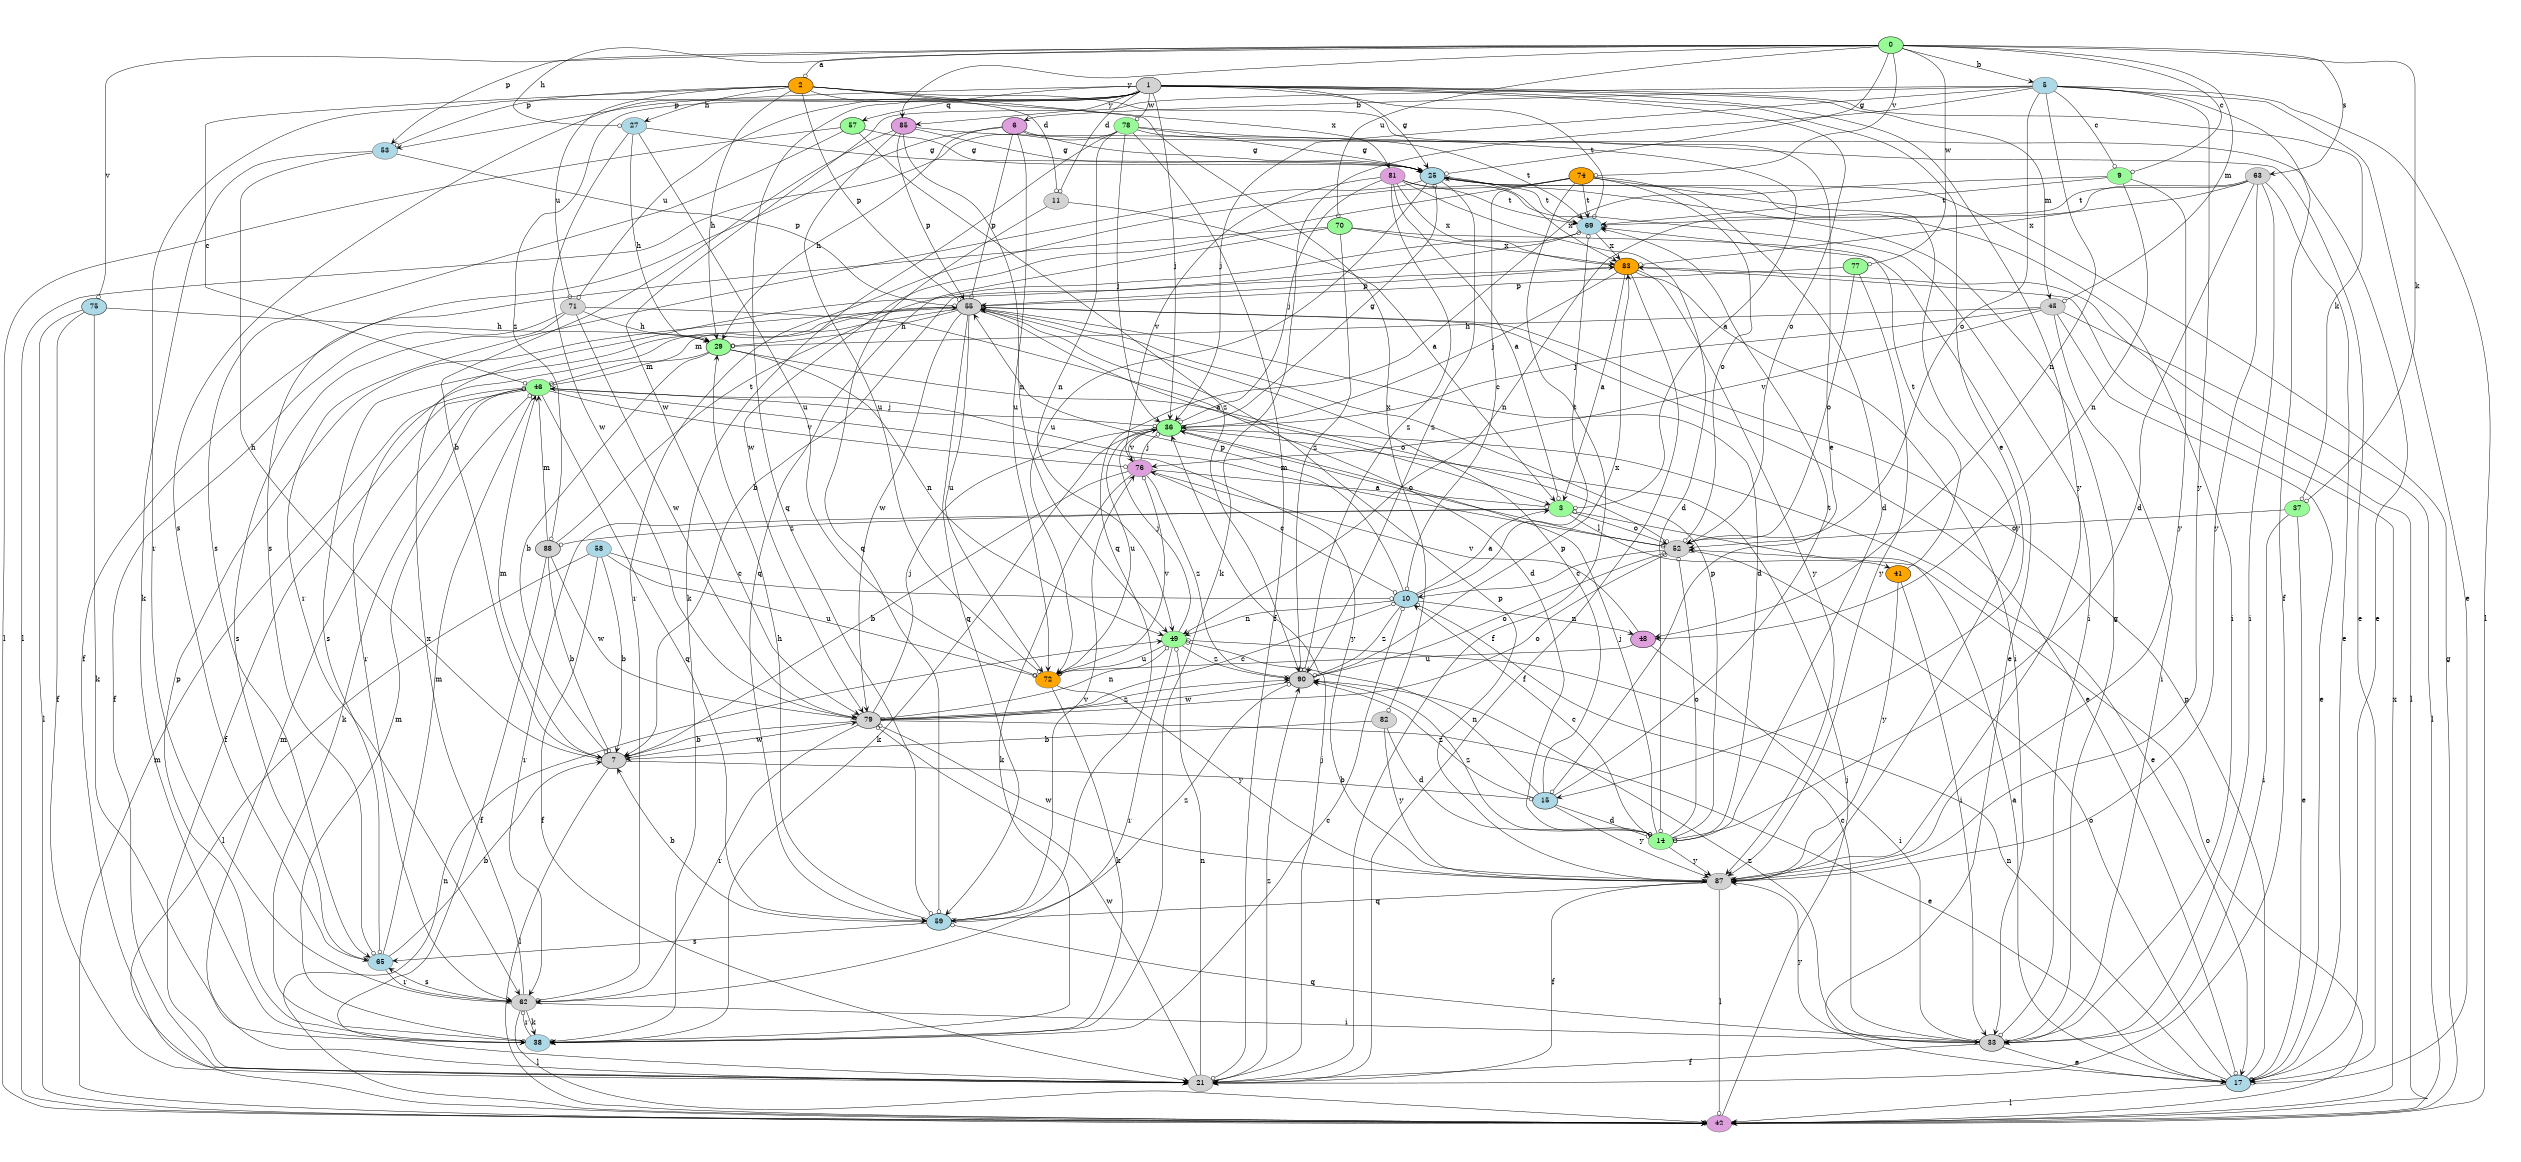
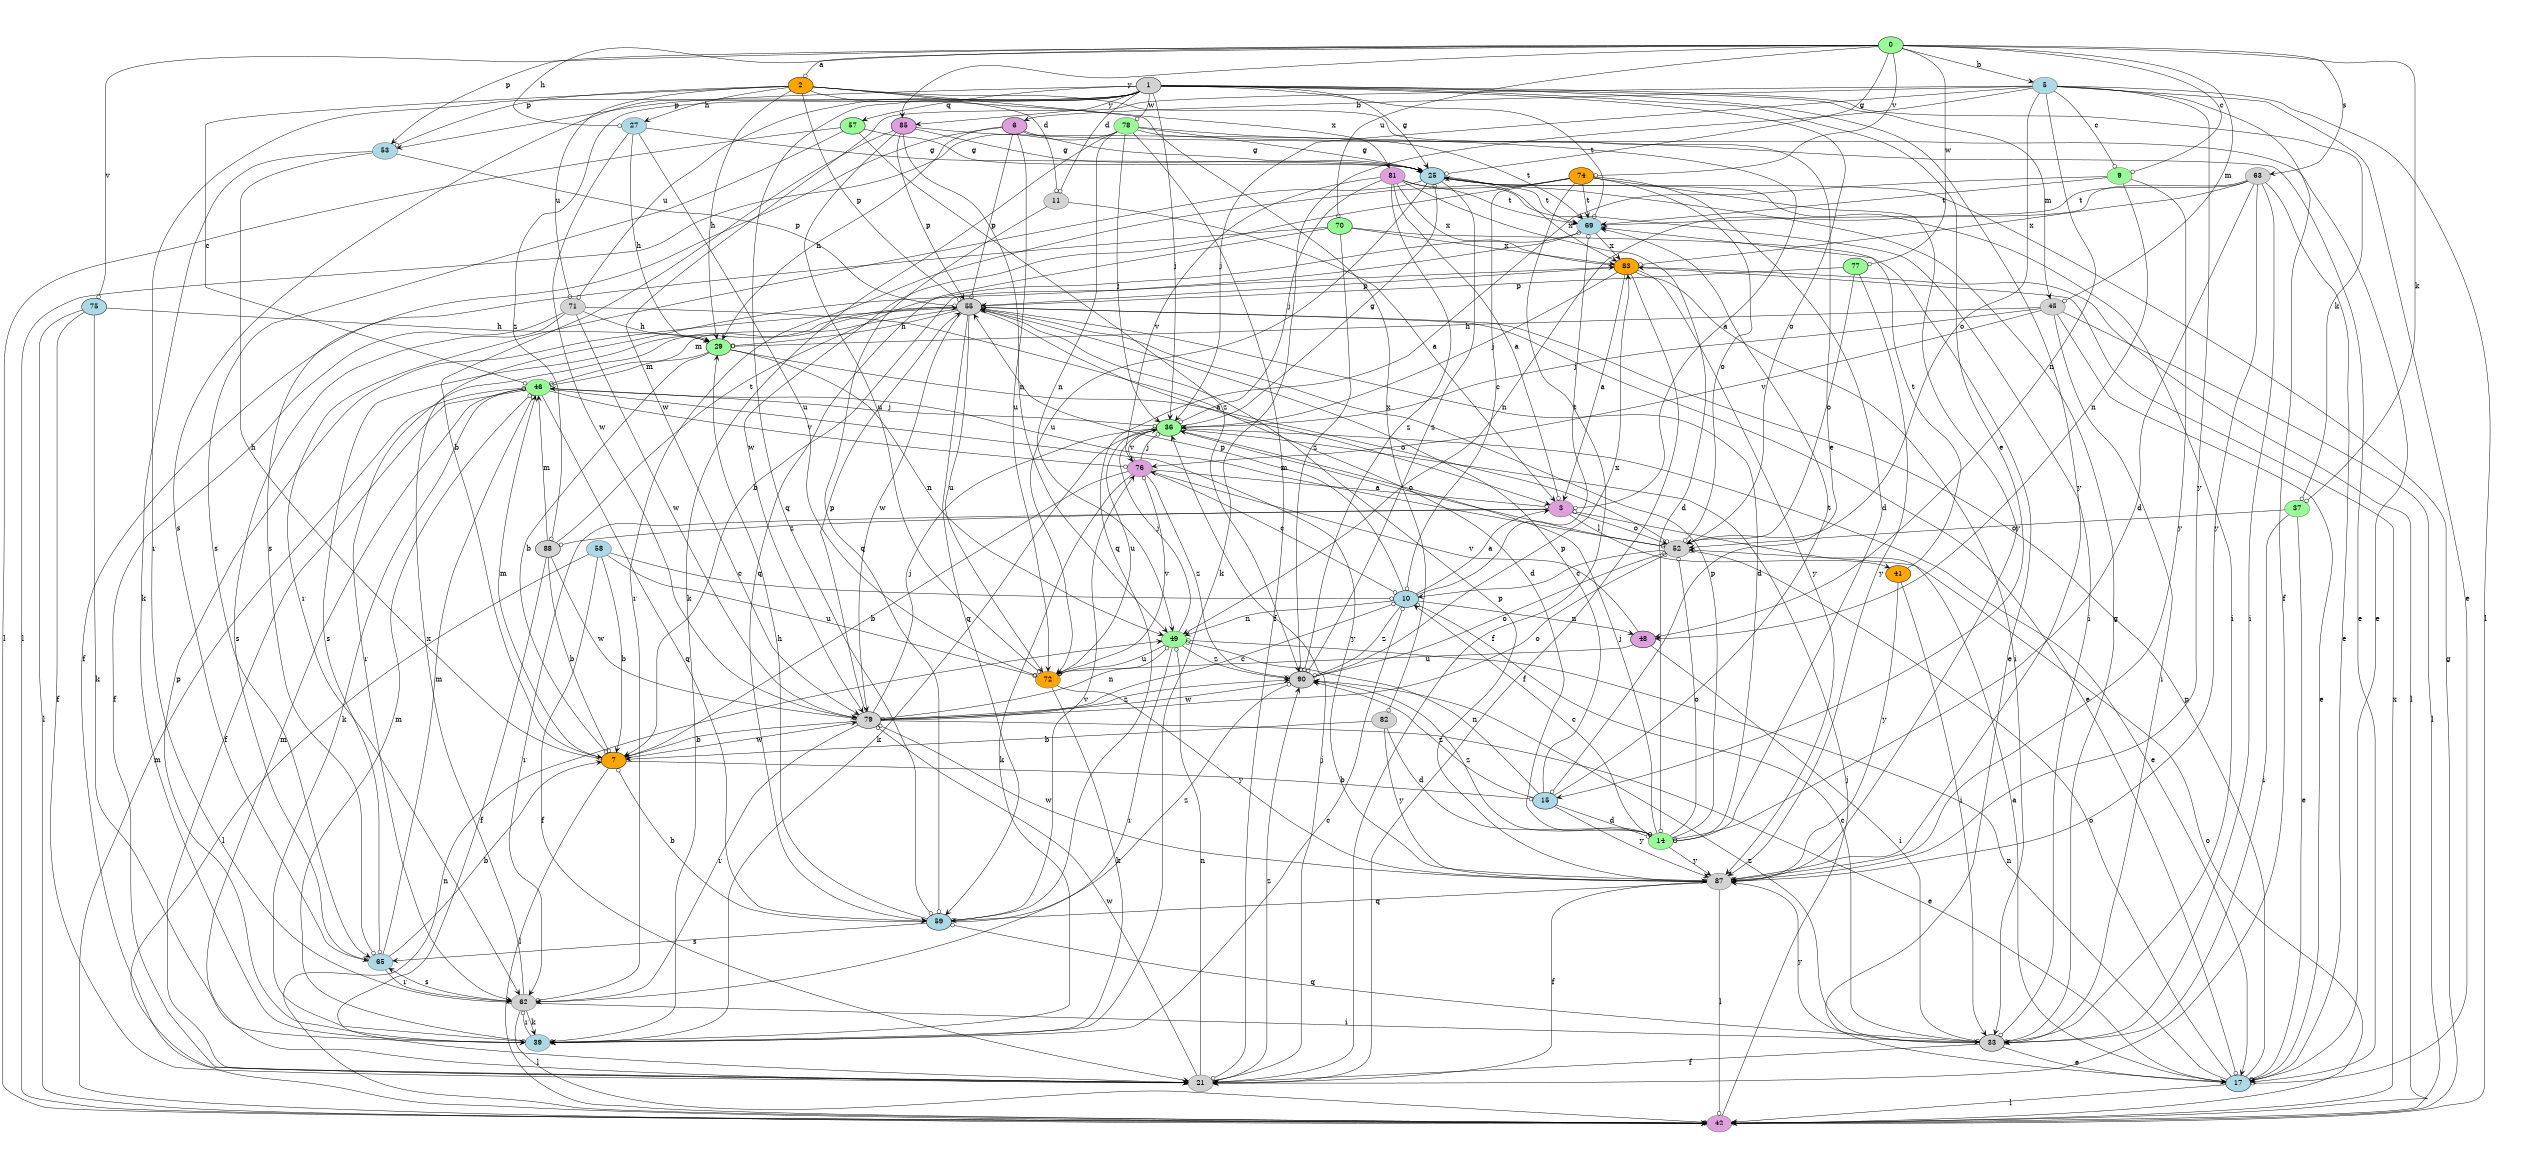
edge "25" -> "90": arrowhead vee -> odot
edge "79" -> "55": added, label "p"
node "3": fillcolor palegreen -> plum
node "7": fillcolor lightgrey -> orange
edge "59" -> "7": arrowhead vee -> odot
node "38": label "38" -> "39"
